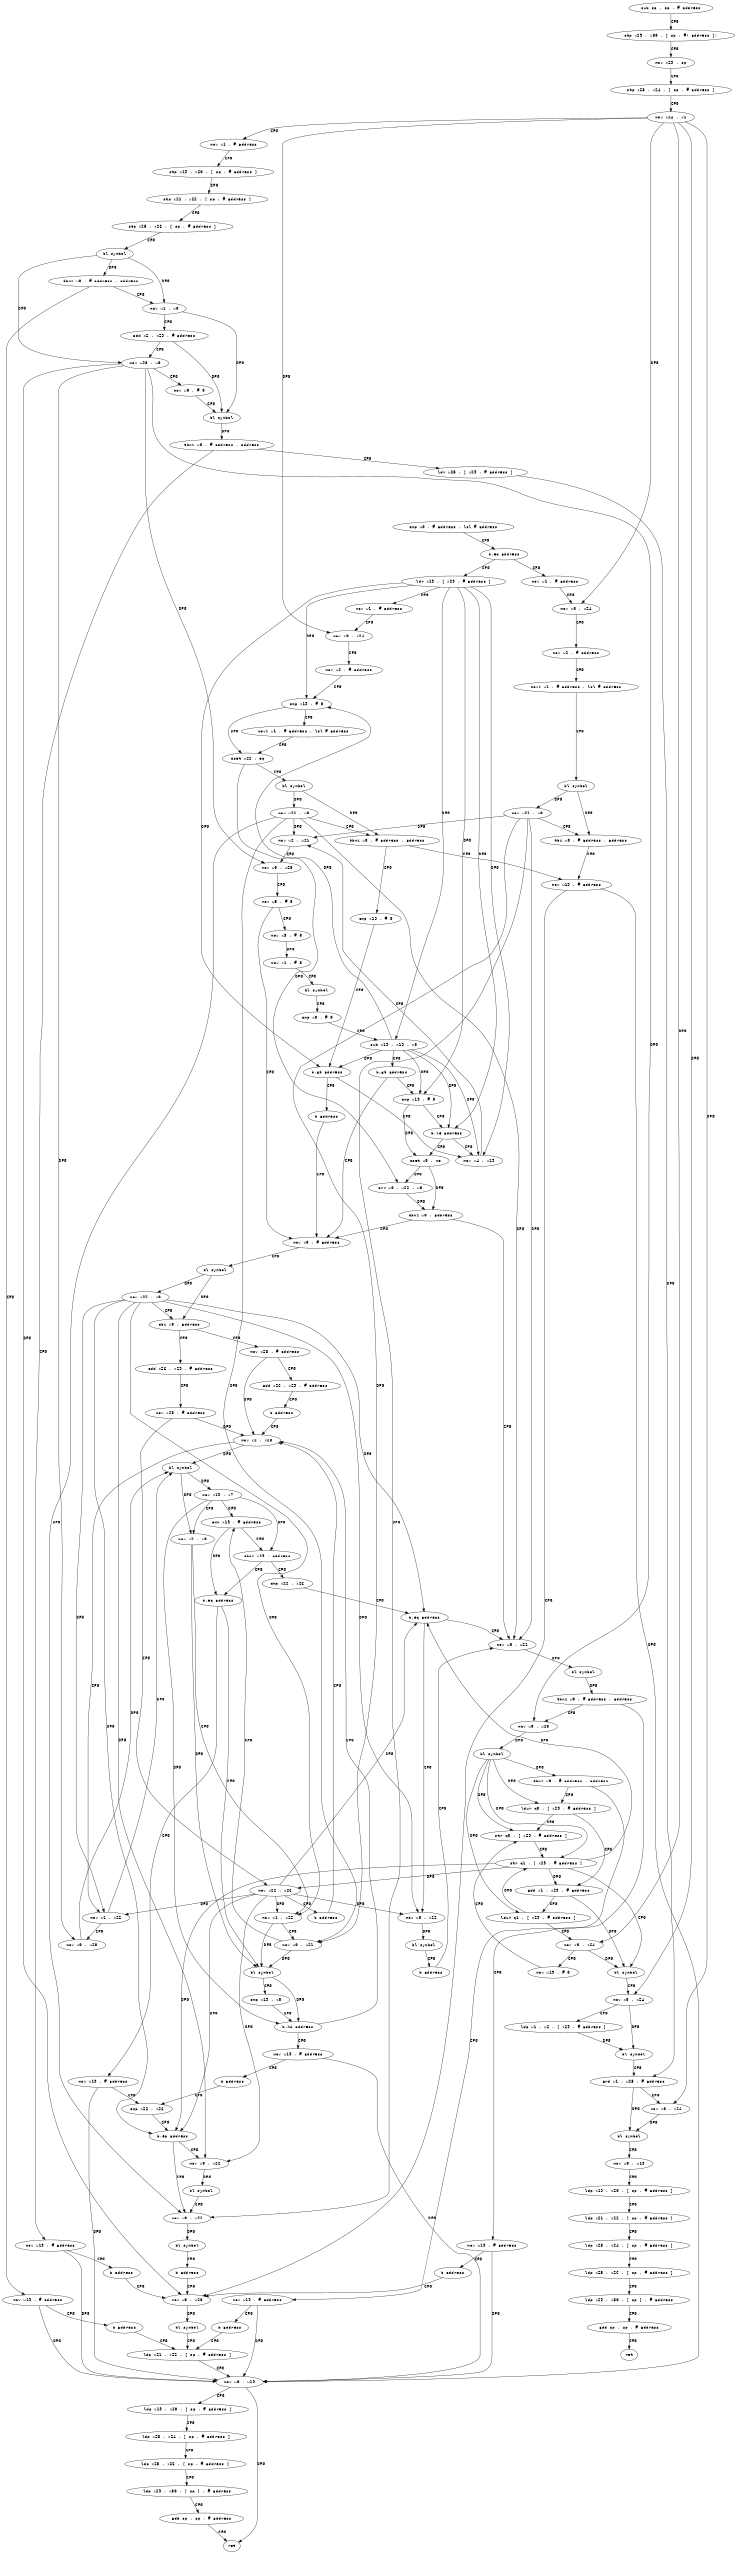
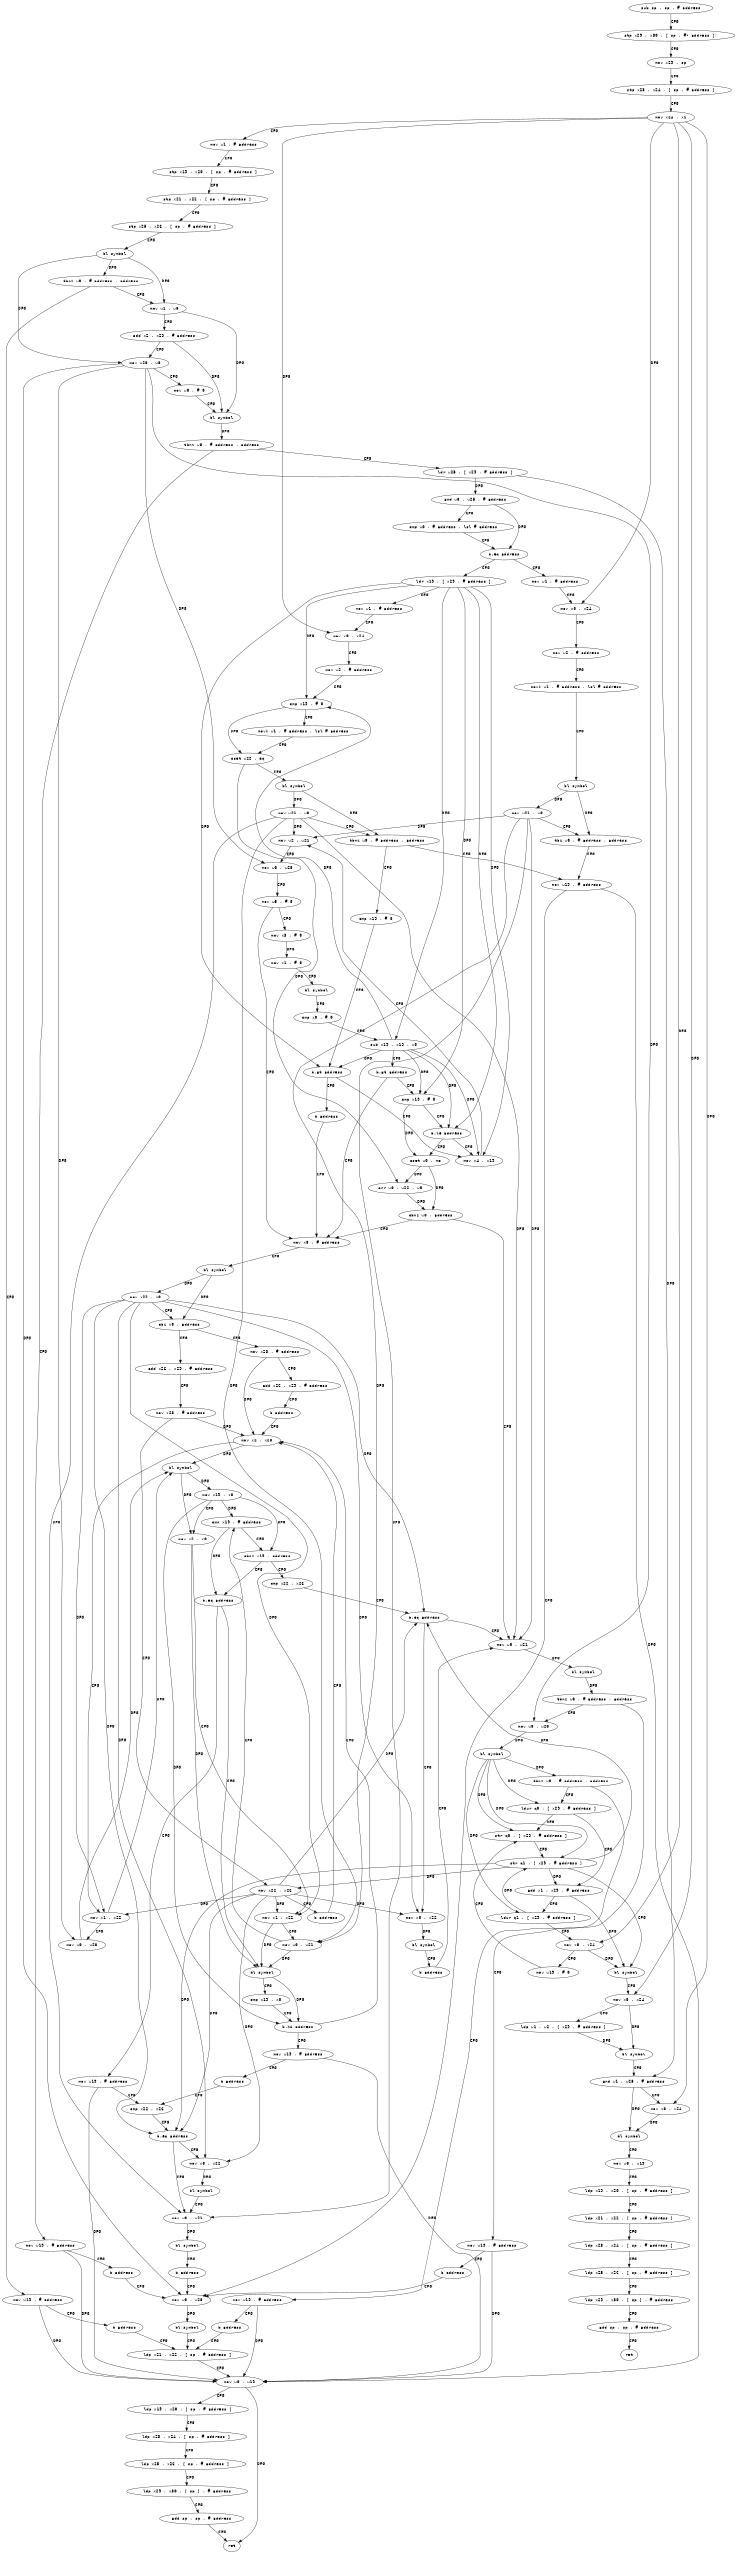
node "and w0 , w25 , # address": added
node "mov x19 , x7": label "mov x19 , x7" -> "mov x19 , x0"
